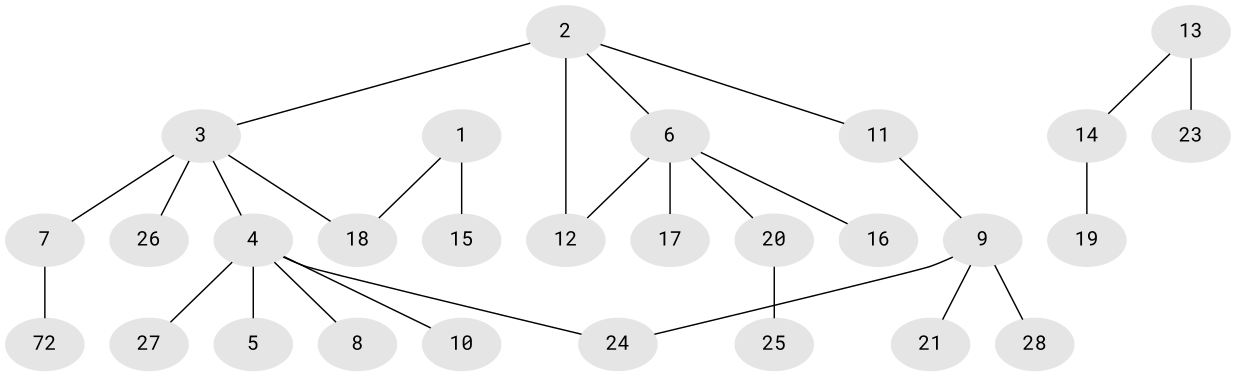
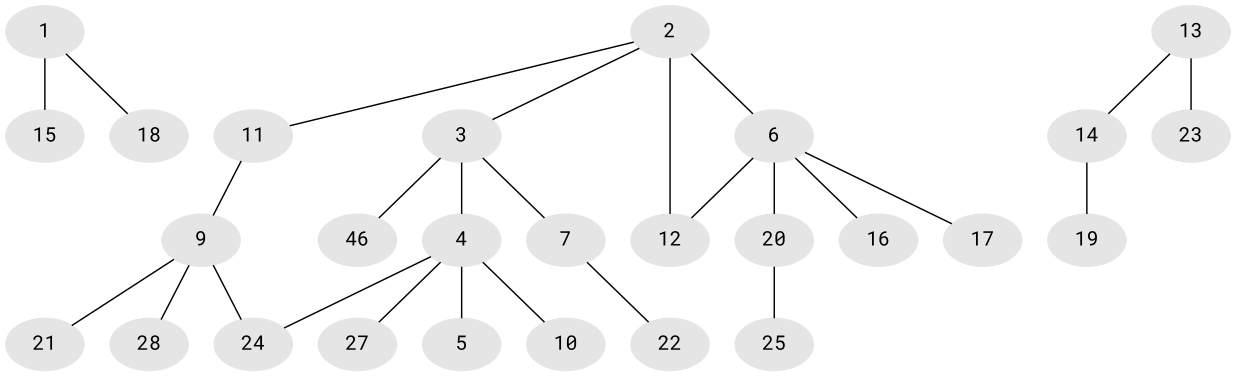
edge "3" -- "18": removed
node "26": label "26" -> "46"
node "72": label "72" -> "22"
node "8": removed
